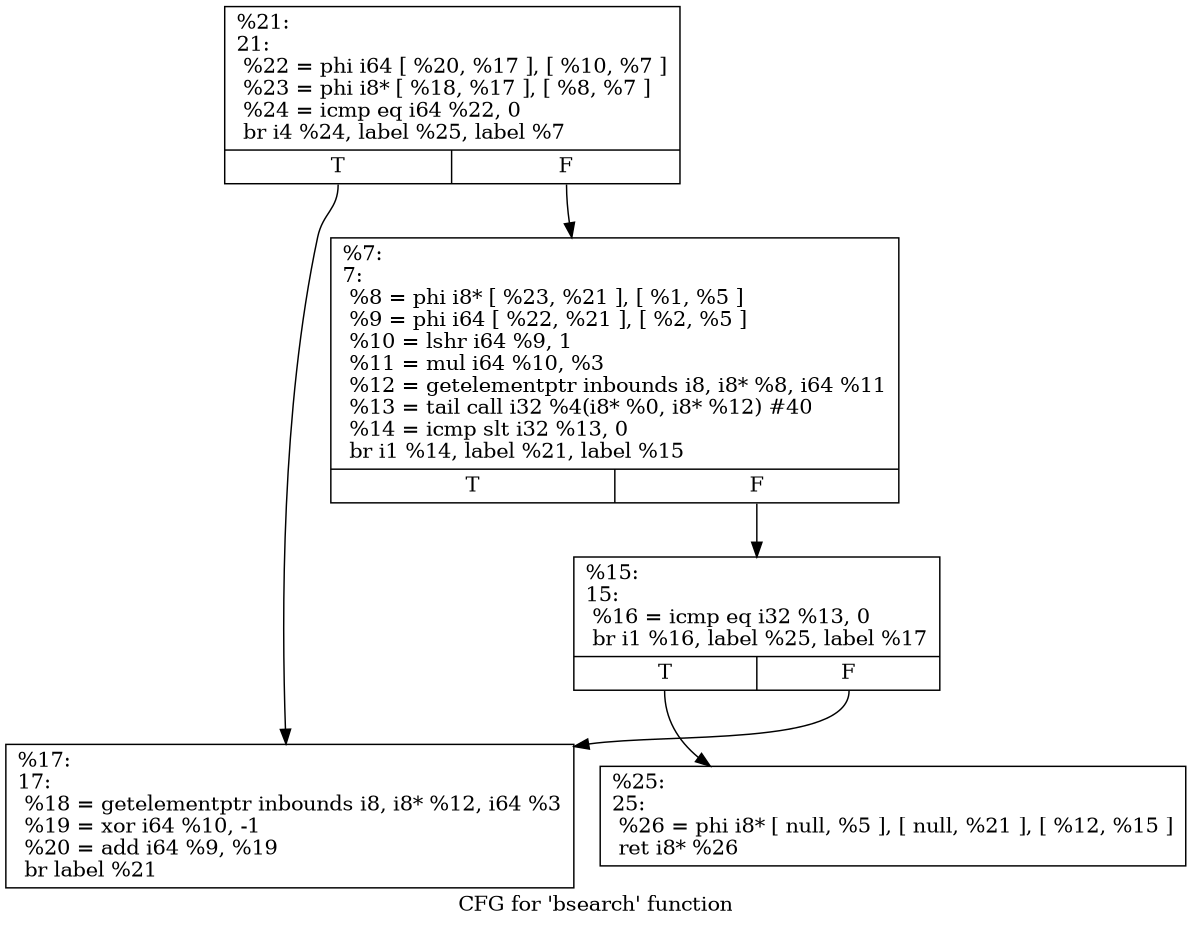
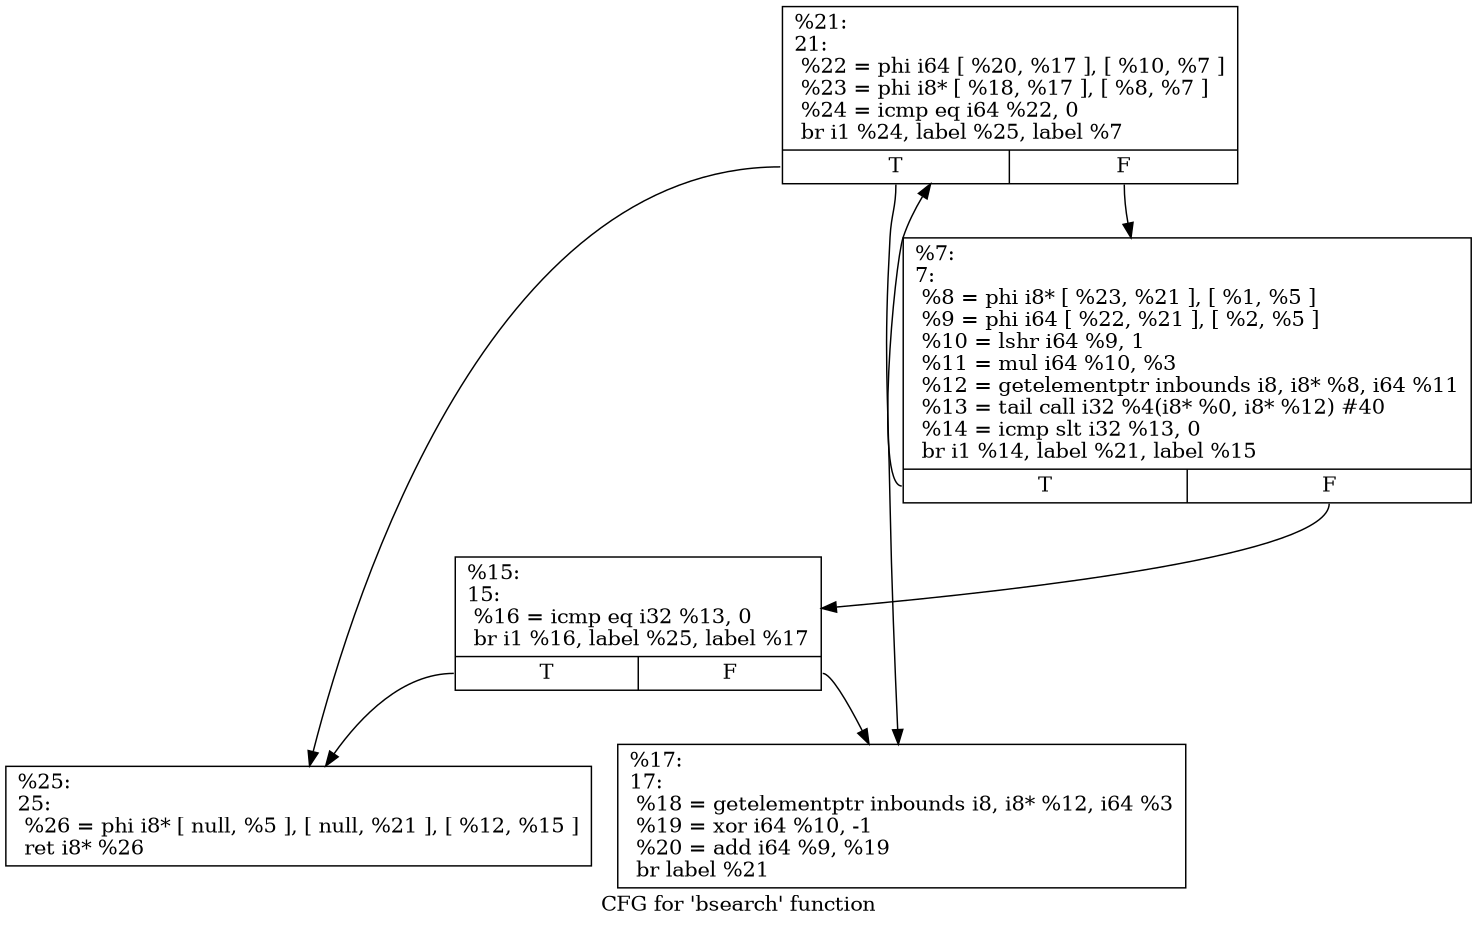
node "%21:": text "br i4 %24, label %25, label %7" -> "br i1 %24, label %25, label %7"
edge "%7:" -> "%21:": added
edge "%21:" -> "%25:": added
